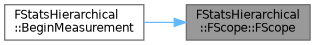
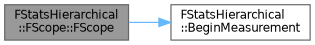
edge "FStatsHierarchical ::BeginMeasurement" -> "FStatsHierarchical ::FScope::FScope": reversed
